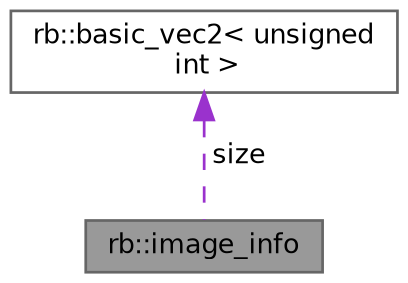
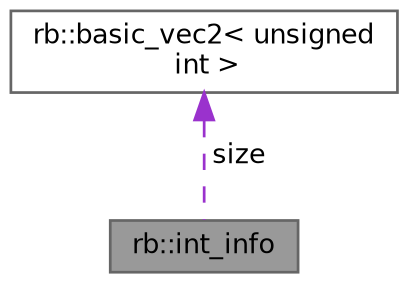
node "rb::image_info": label "rb::image_info" -> "rb::int_info"
